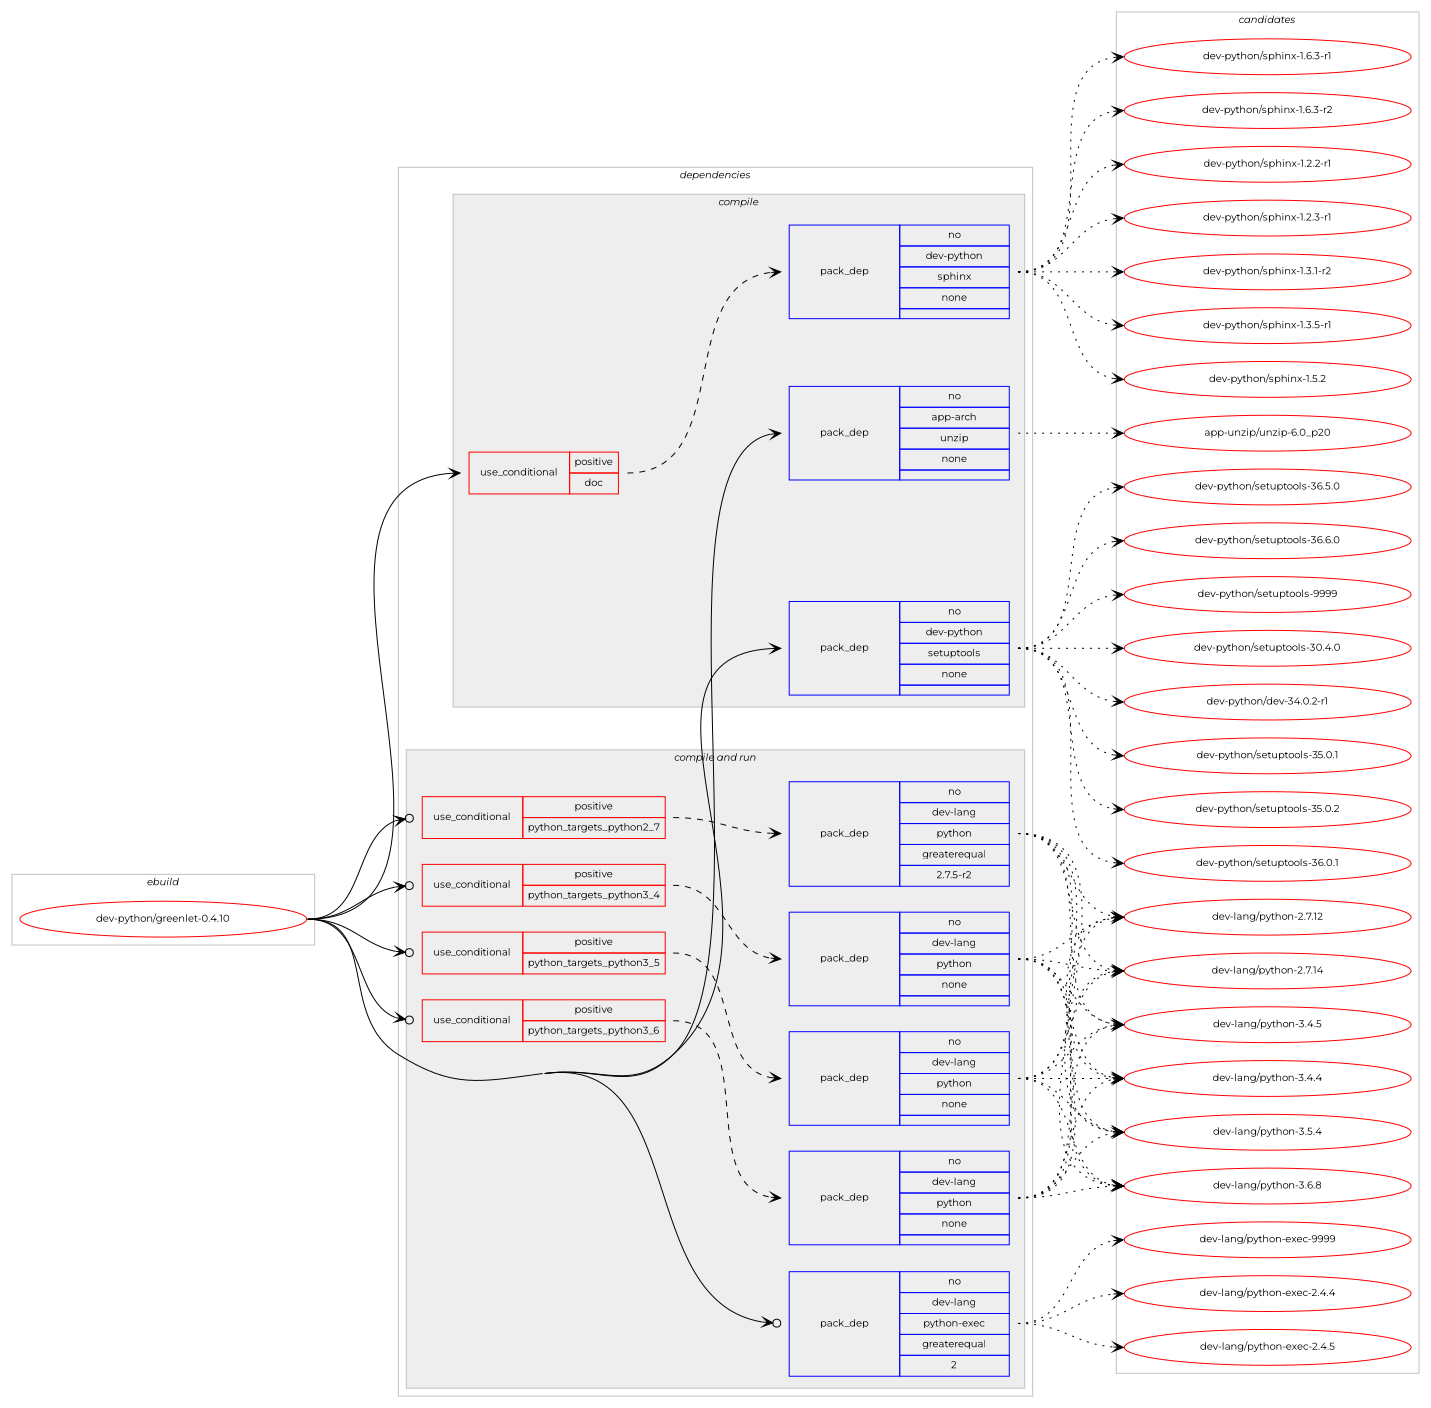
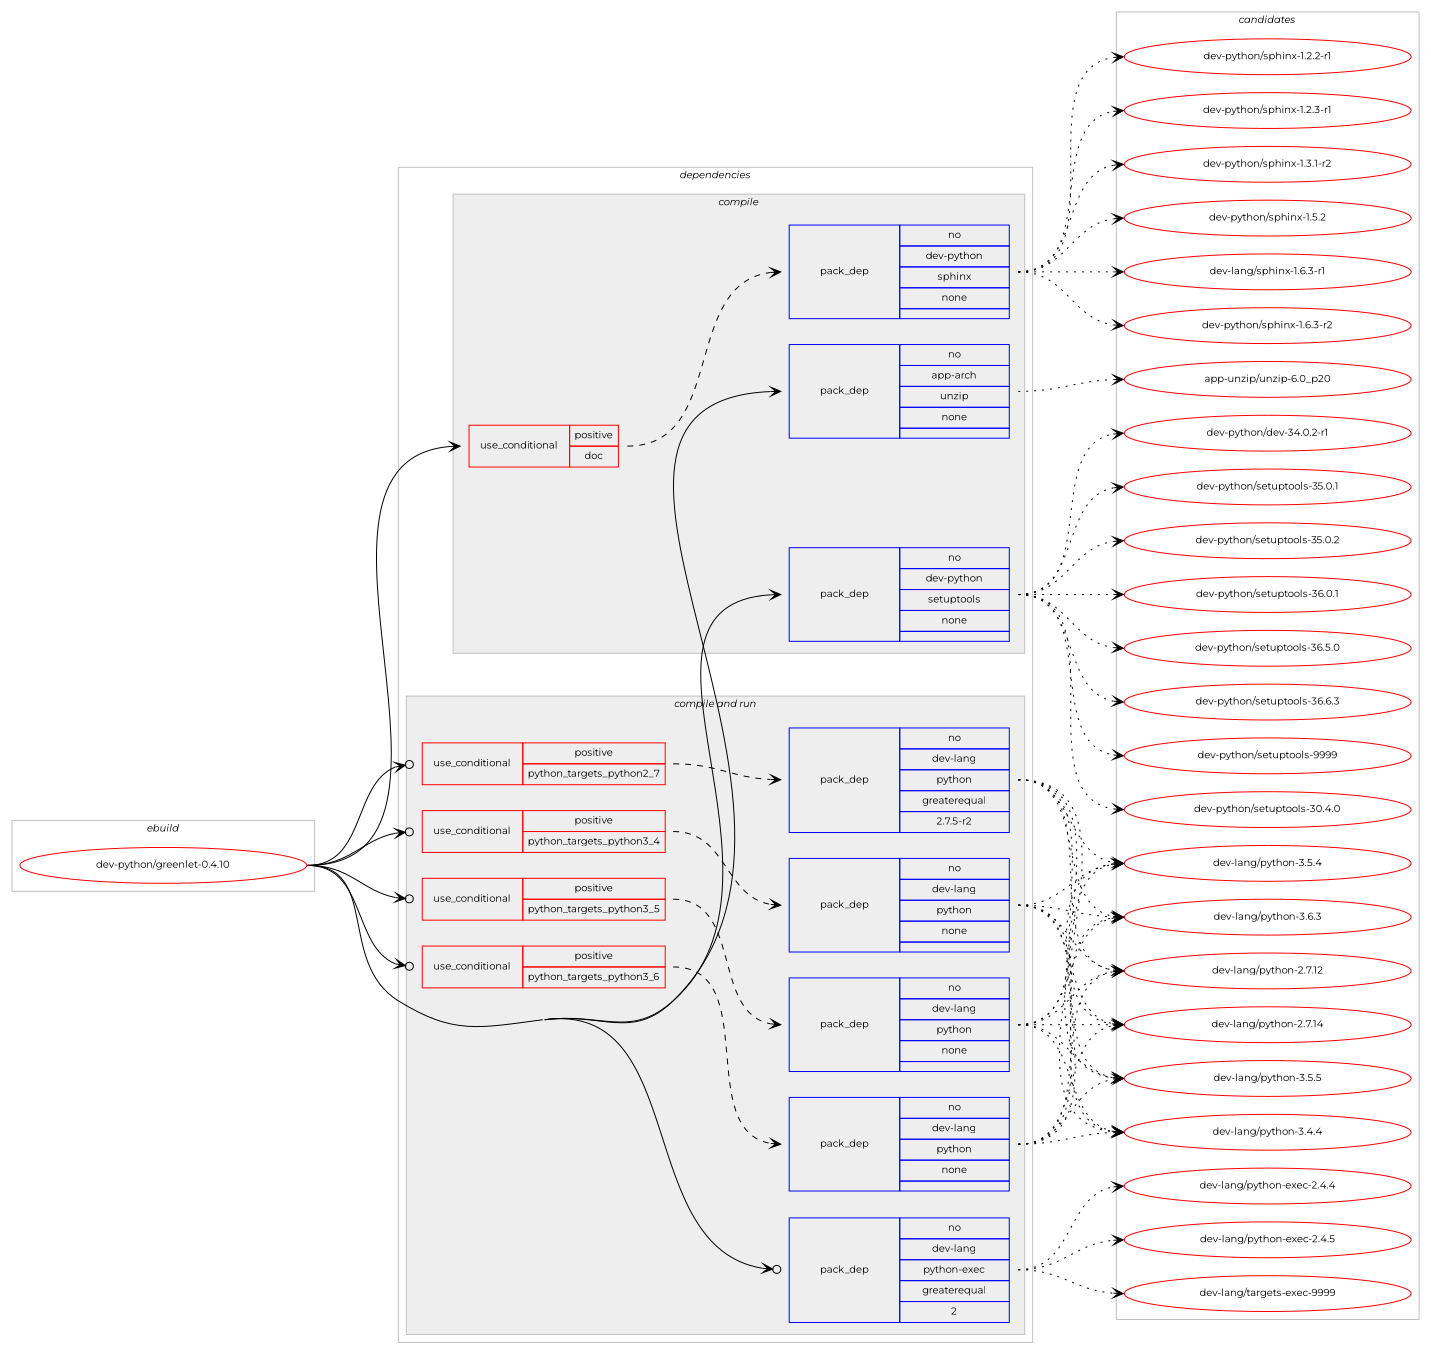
node "dev-python/sphinx-1.6.3-r1": label "dev-python/sphinx-1.6.3-r1" -> "dev-lang/sphinx-1.6.3-r1"
node "dev-python/sphinx-1.3.5-r1": removed
node "dev-python/setuptools-36.6.0": label "dev-python/setuptools-36.6.0" -> "dev-python/setuptools-36.6.3"
node "dev-lang/python-3.4.5": label "dev-lang/python-3.4.5" -> "dev-lang/python-3.5.5"
node "dev-lang/python-3.6.8": label "dev-lang/python-3.6.8" -> "dev-lang/python-3.6.3"
node "dev-lang/python-exec-9999": label "dev-lang/python-exec-9999" -> "dev-lang/targets-exec-9999"
